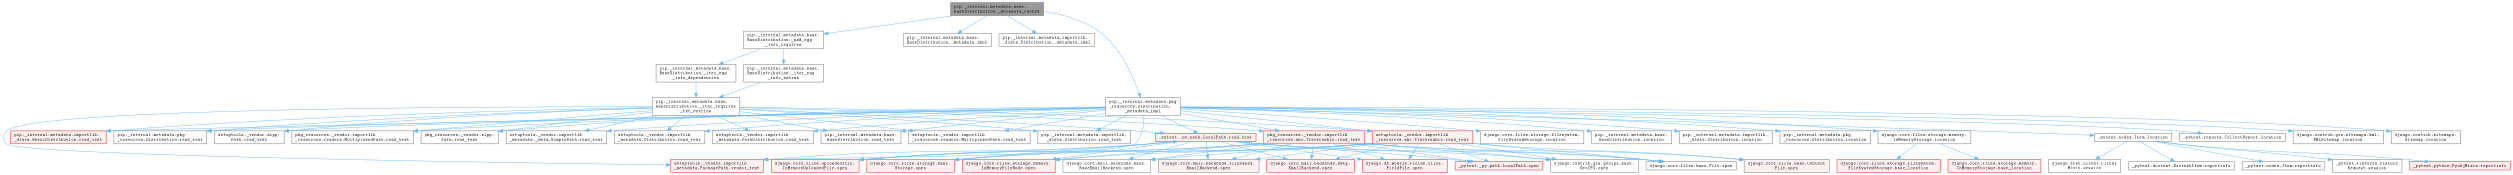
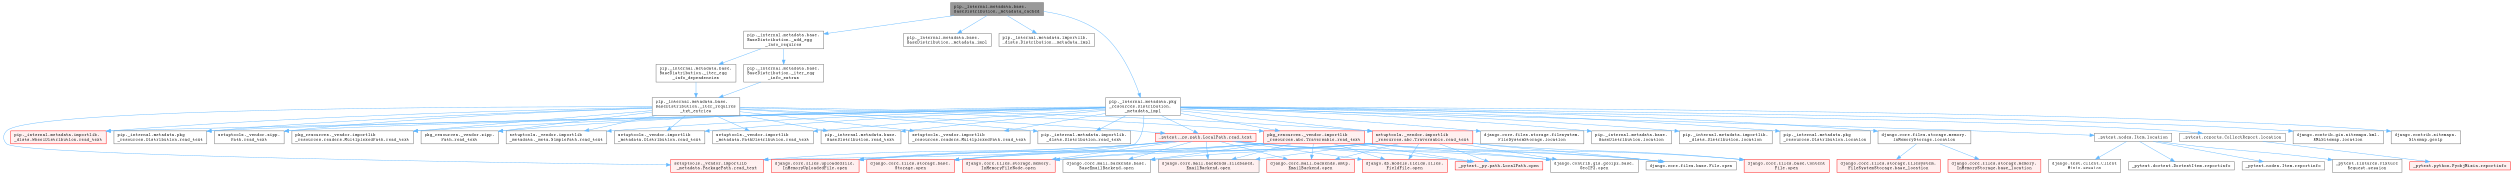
node "django.contrib.sitemaps. Sitemap.location": label "django.contrib.sitemaps. Sitemap.location" -> "django.contrib.sitemaps. Sitemap.geoip"
edge "django.core.files.uploadedfile. InMemoryUploadedFile.open" -> "_pytest._py.path.LocalPath.read_text": reversed
edge "_pytest.nodes.Item.location" -> "_pytest.python.PyobjMixin.reportinfo": now "_pytest.reports.CollectReport.location" -> "_pytest.python.PyobjMixin.reportinfo"
node "setuptools._vendor.importlib _metadata.PackagePath.vendor_text": label "setuptools._vendor.importlib _metadata.PackagePath.vendor_text" -> "setuptools._vendor.importlib _metadata.PackagePath.read_text"
node "django.core.files.base.Content File.open": color grey40 -> red
